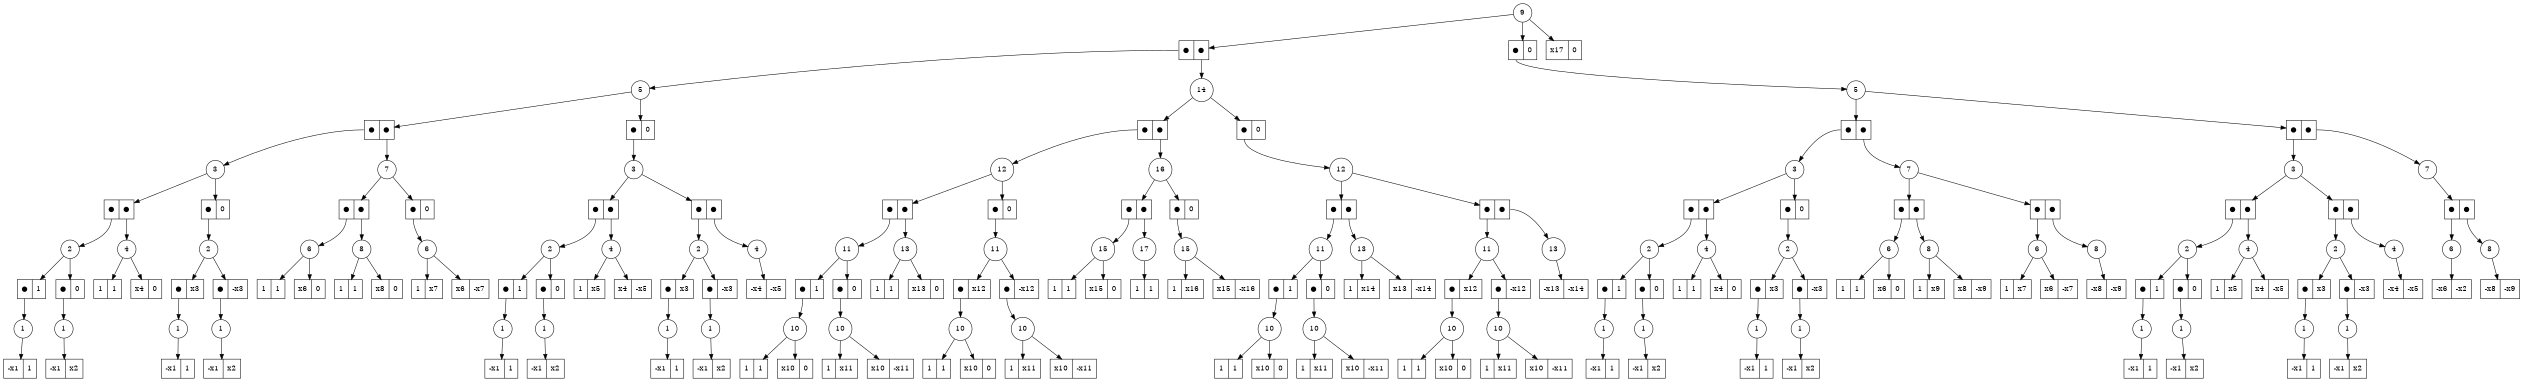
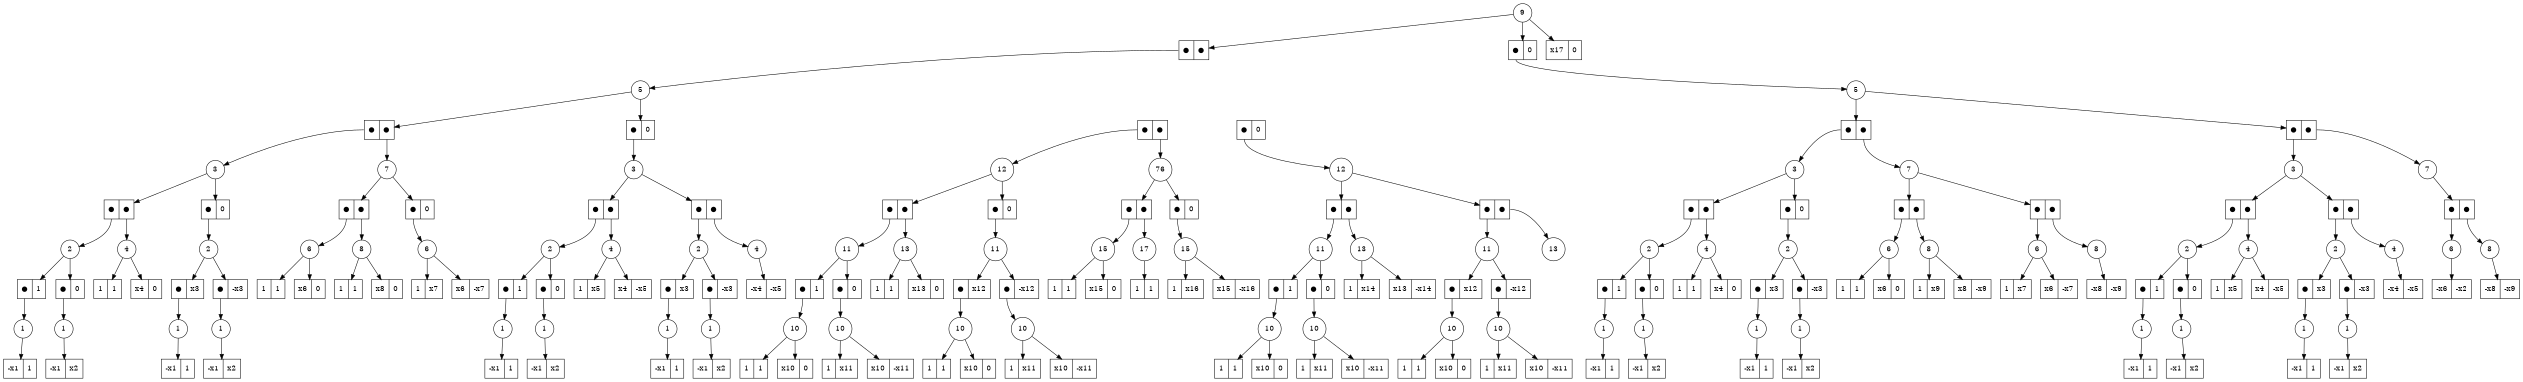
node "14": removed
node "16": label "16" -> "76"
node "-x13": removed
